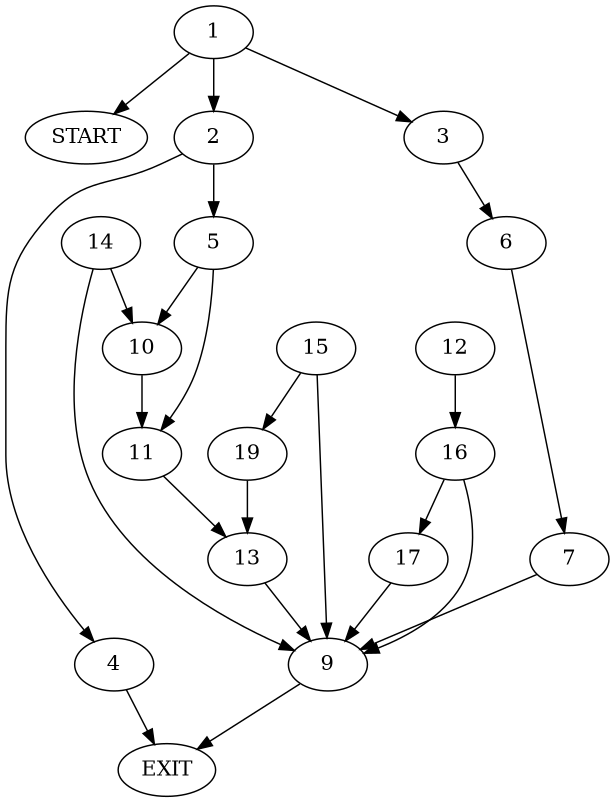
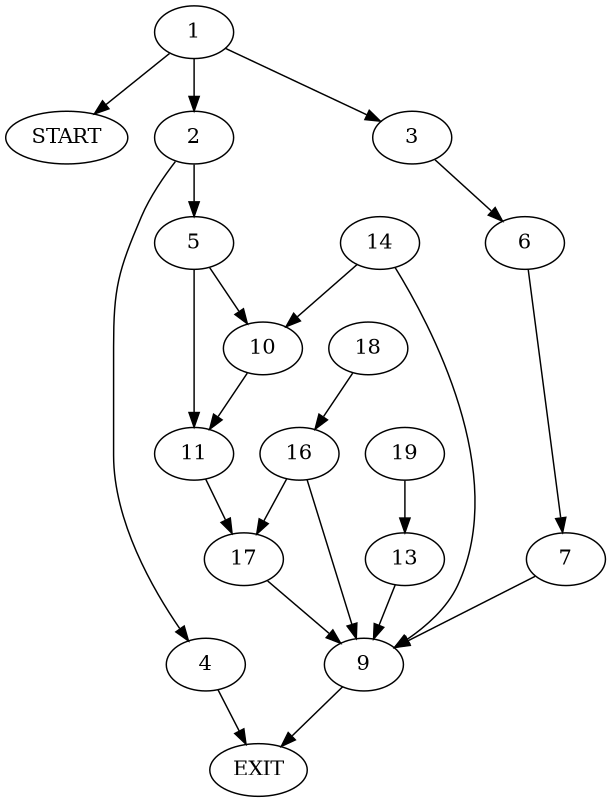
node "15": removed
node "12": label "12" -> "18"
edge "11" -> "13": now "11" -> "17"
